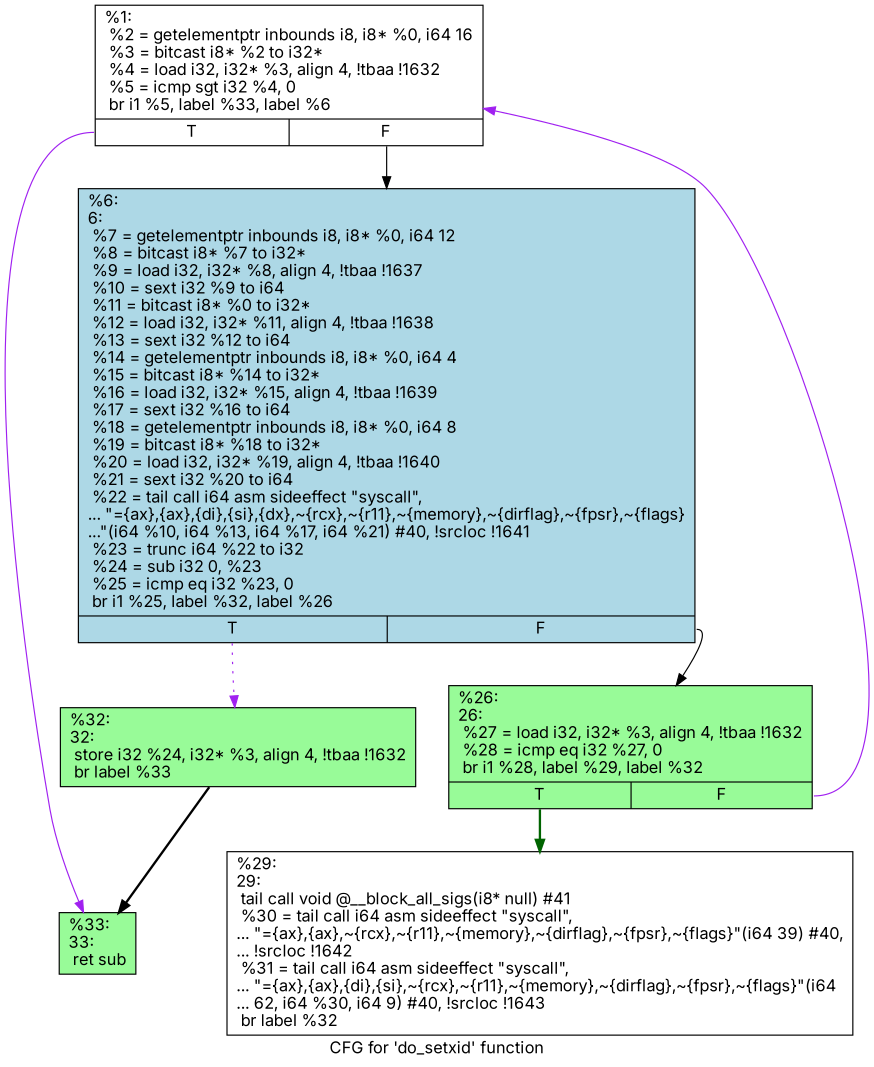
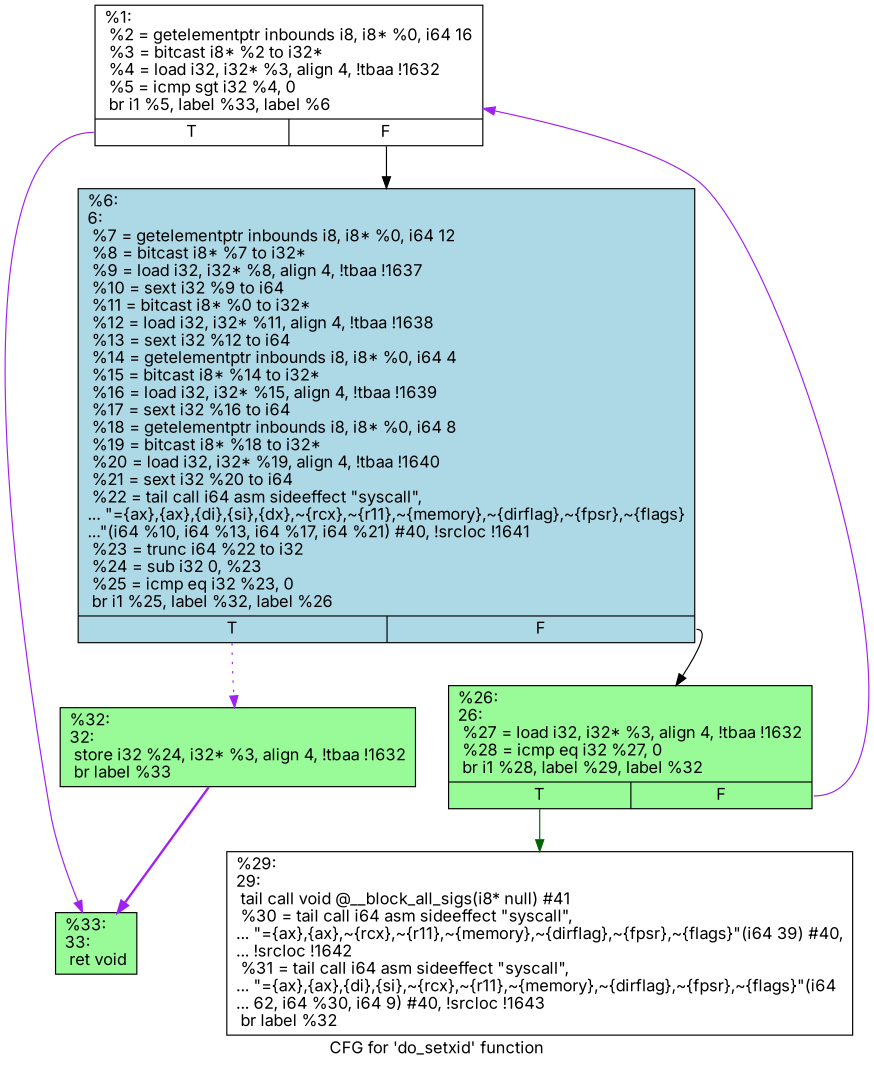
edge "%26:" -> "%29:": style bold -> solid
edge "%32:" -> "%33:": color black -> purple
node "%33:": text "ret sub" -> "ret void"
